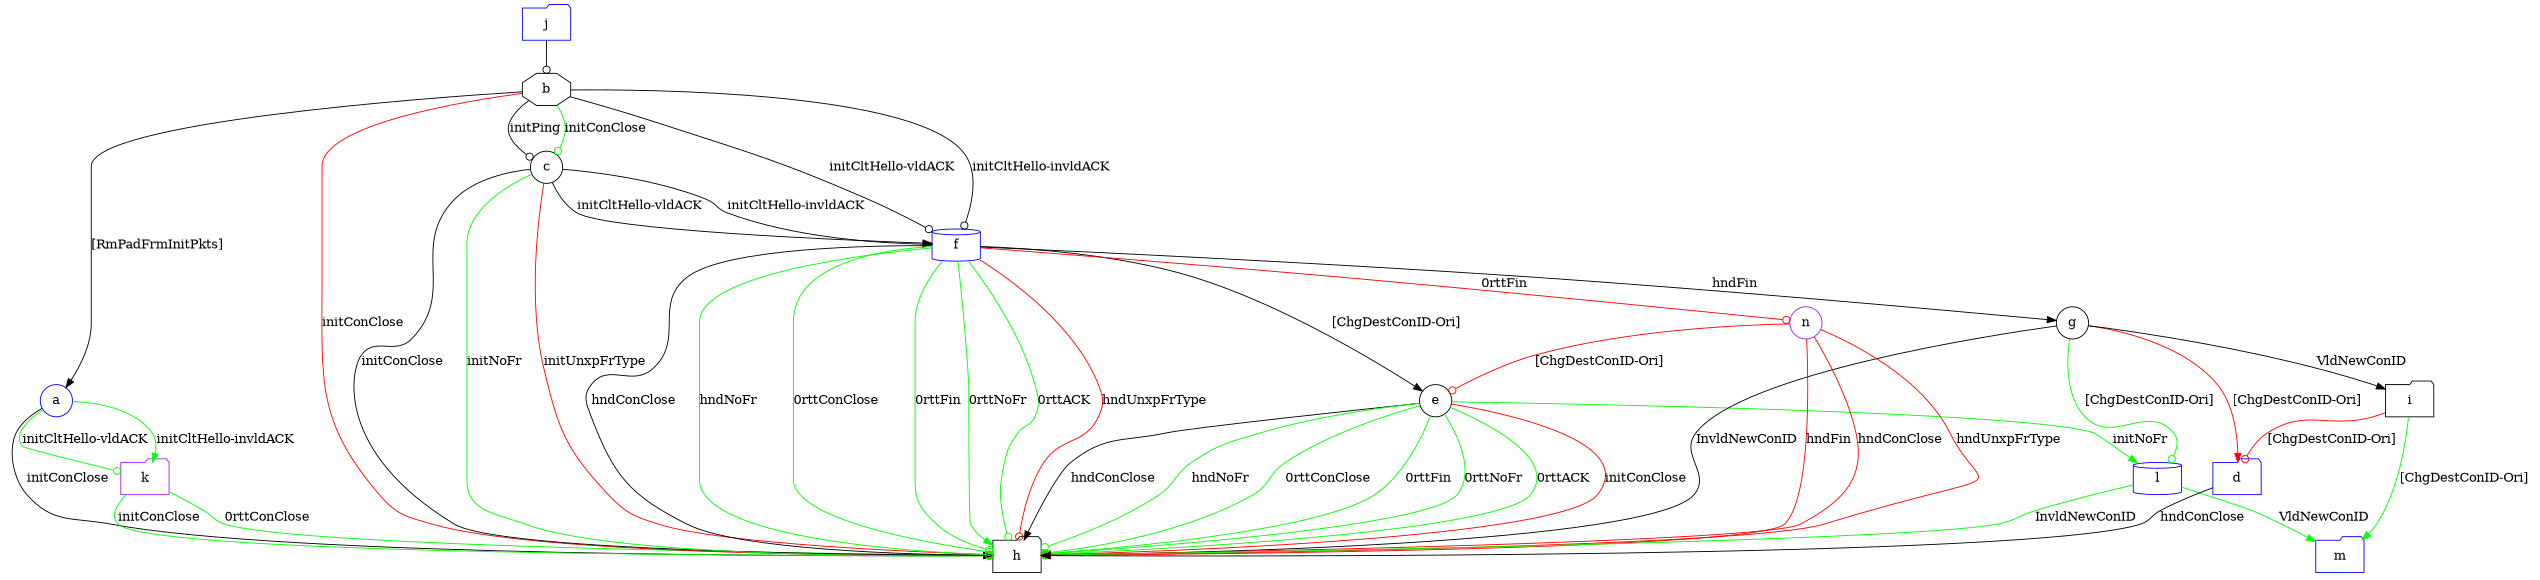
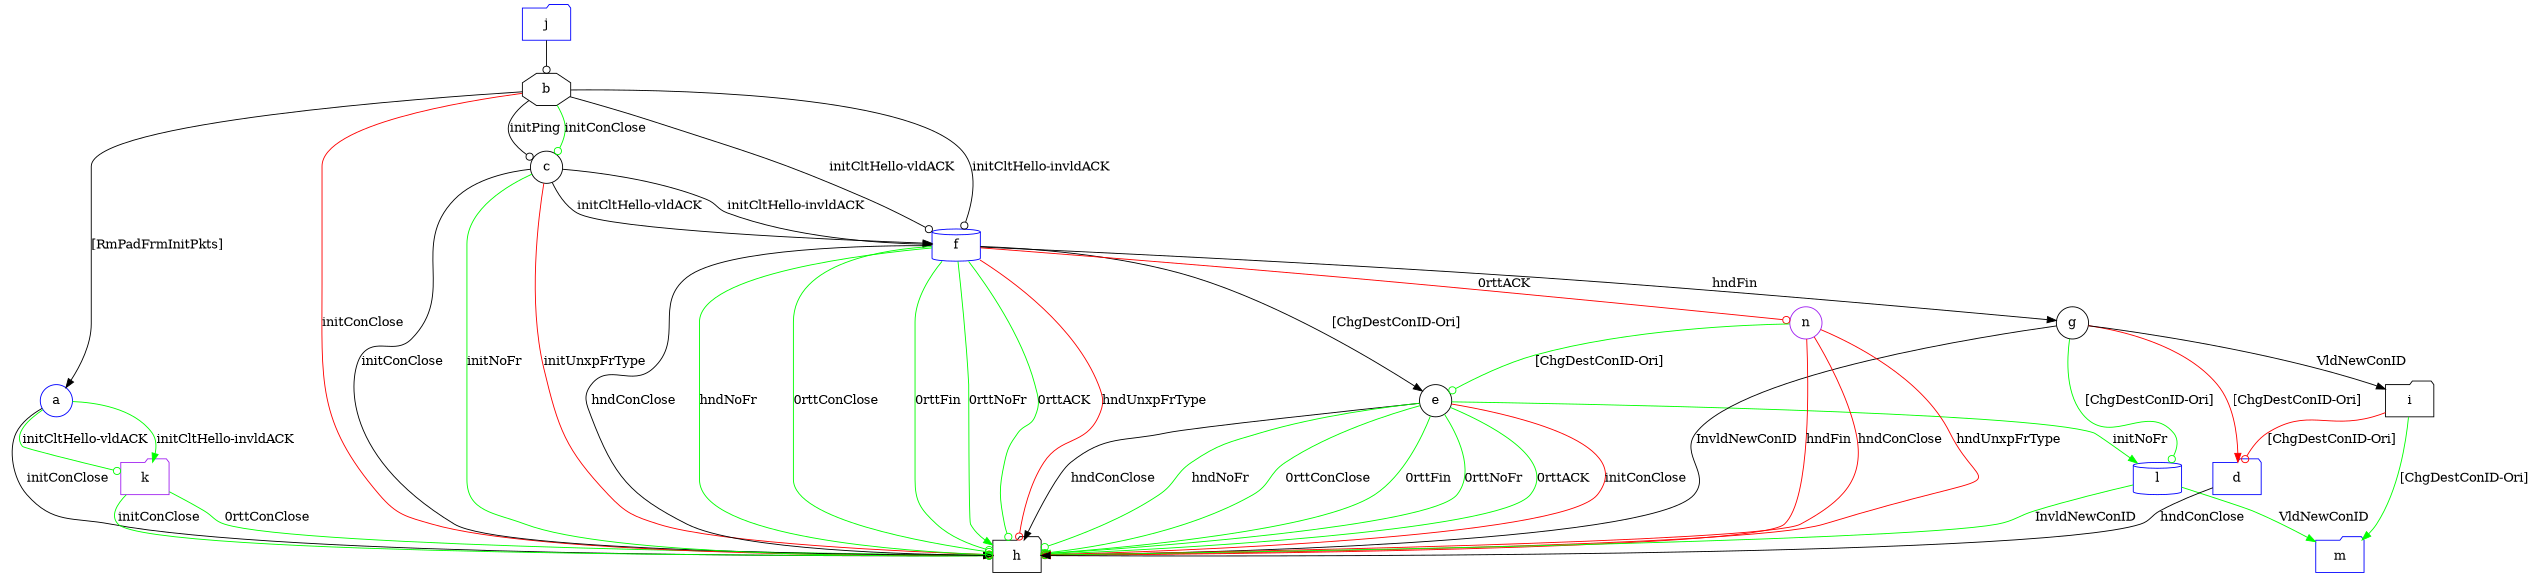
edge "f" -> "n": label "0rttFin " -> "0rttACK "
edge "n" -> "e": color red -> green
